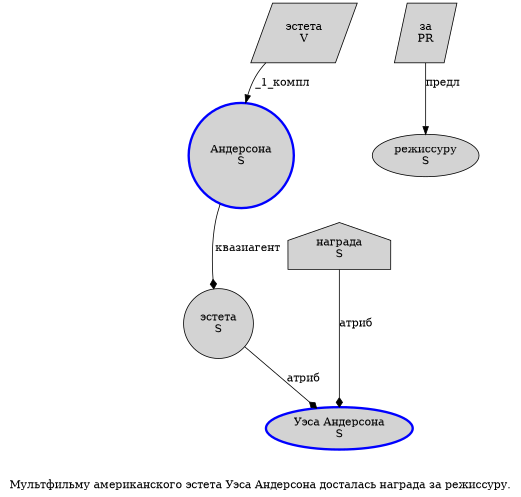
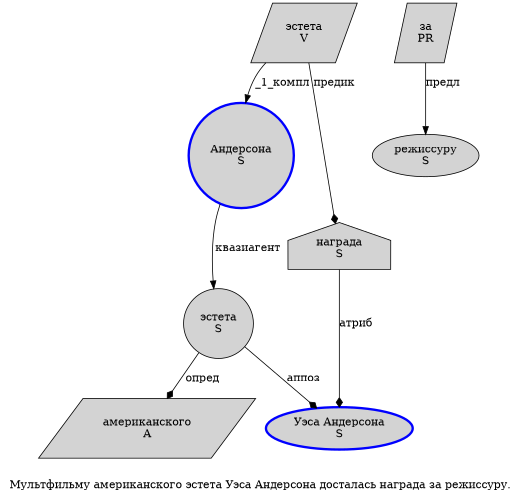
edge "эстета V" -> "награда S": added, label "предик"
edge "Андерсона S" -> "эстета S": arrowhead diamond -> normal
edge "эстета S" -> "Уэса Андерсона S": label "атриб" -> "аппоз"
node "американского A": added
